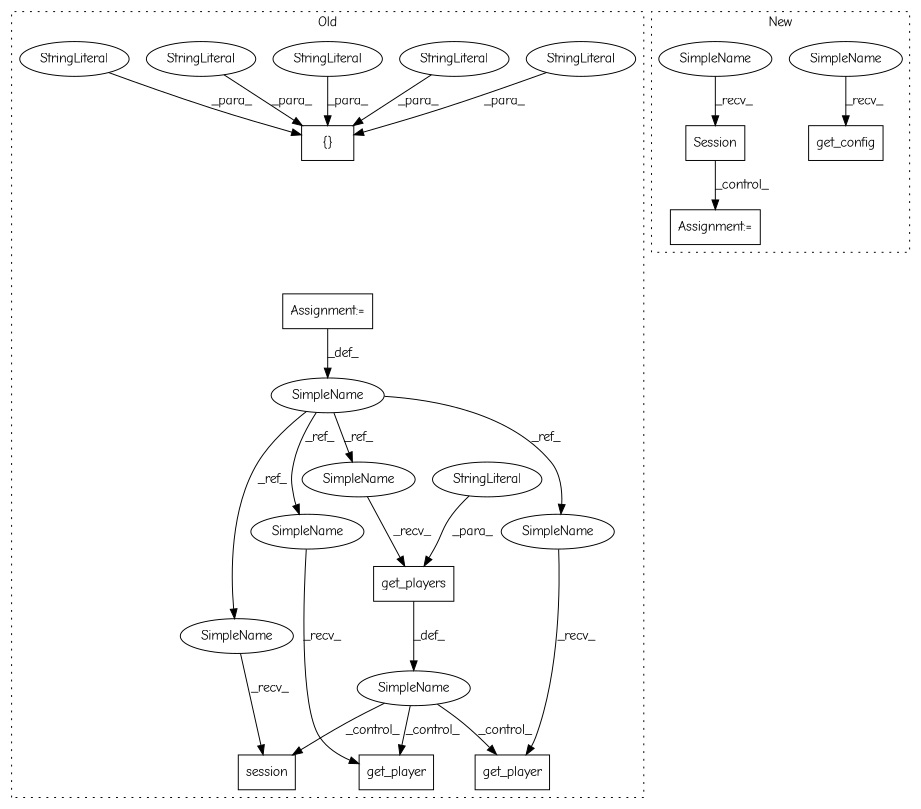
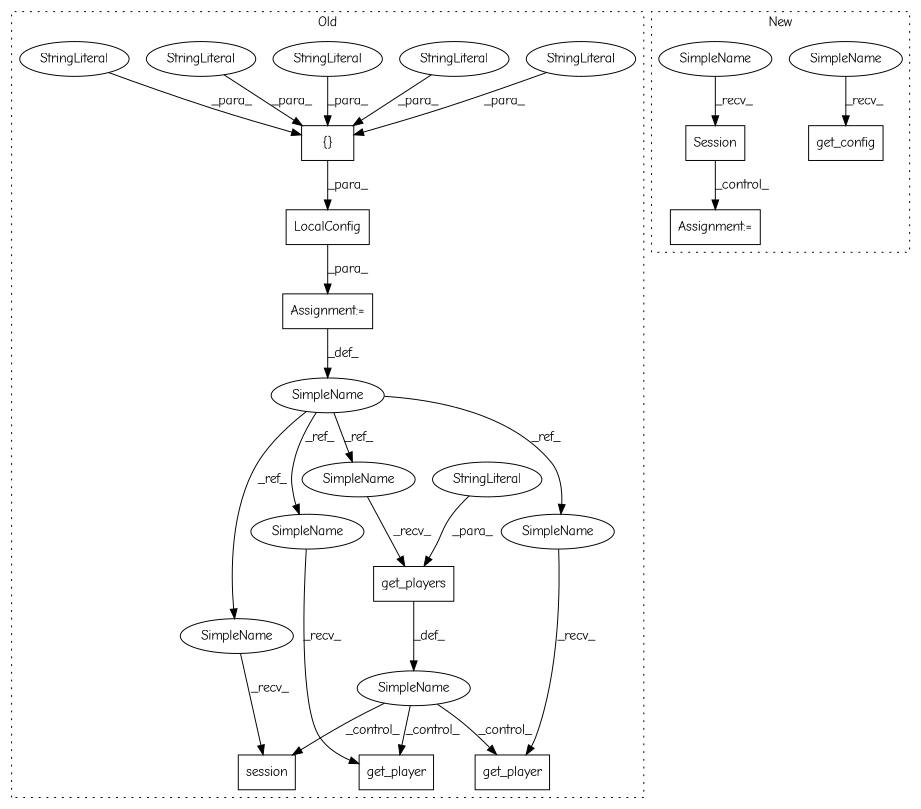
node "LocalConfig": added
